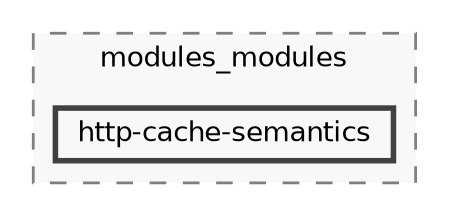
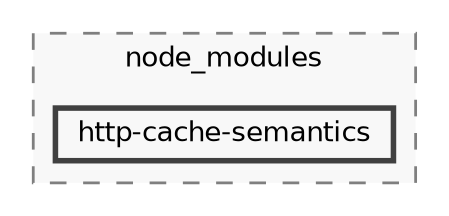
cluster "modules_modules": label "modules_modules" -> "node_modules"
